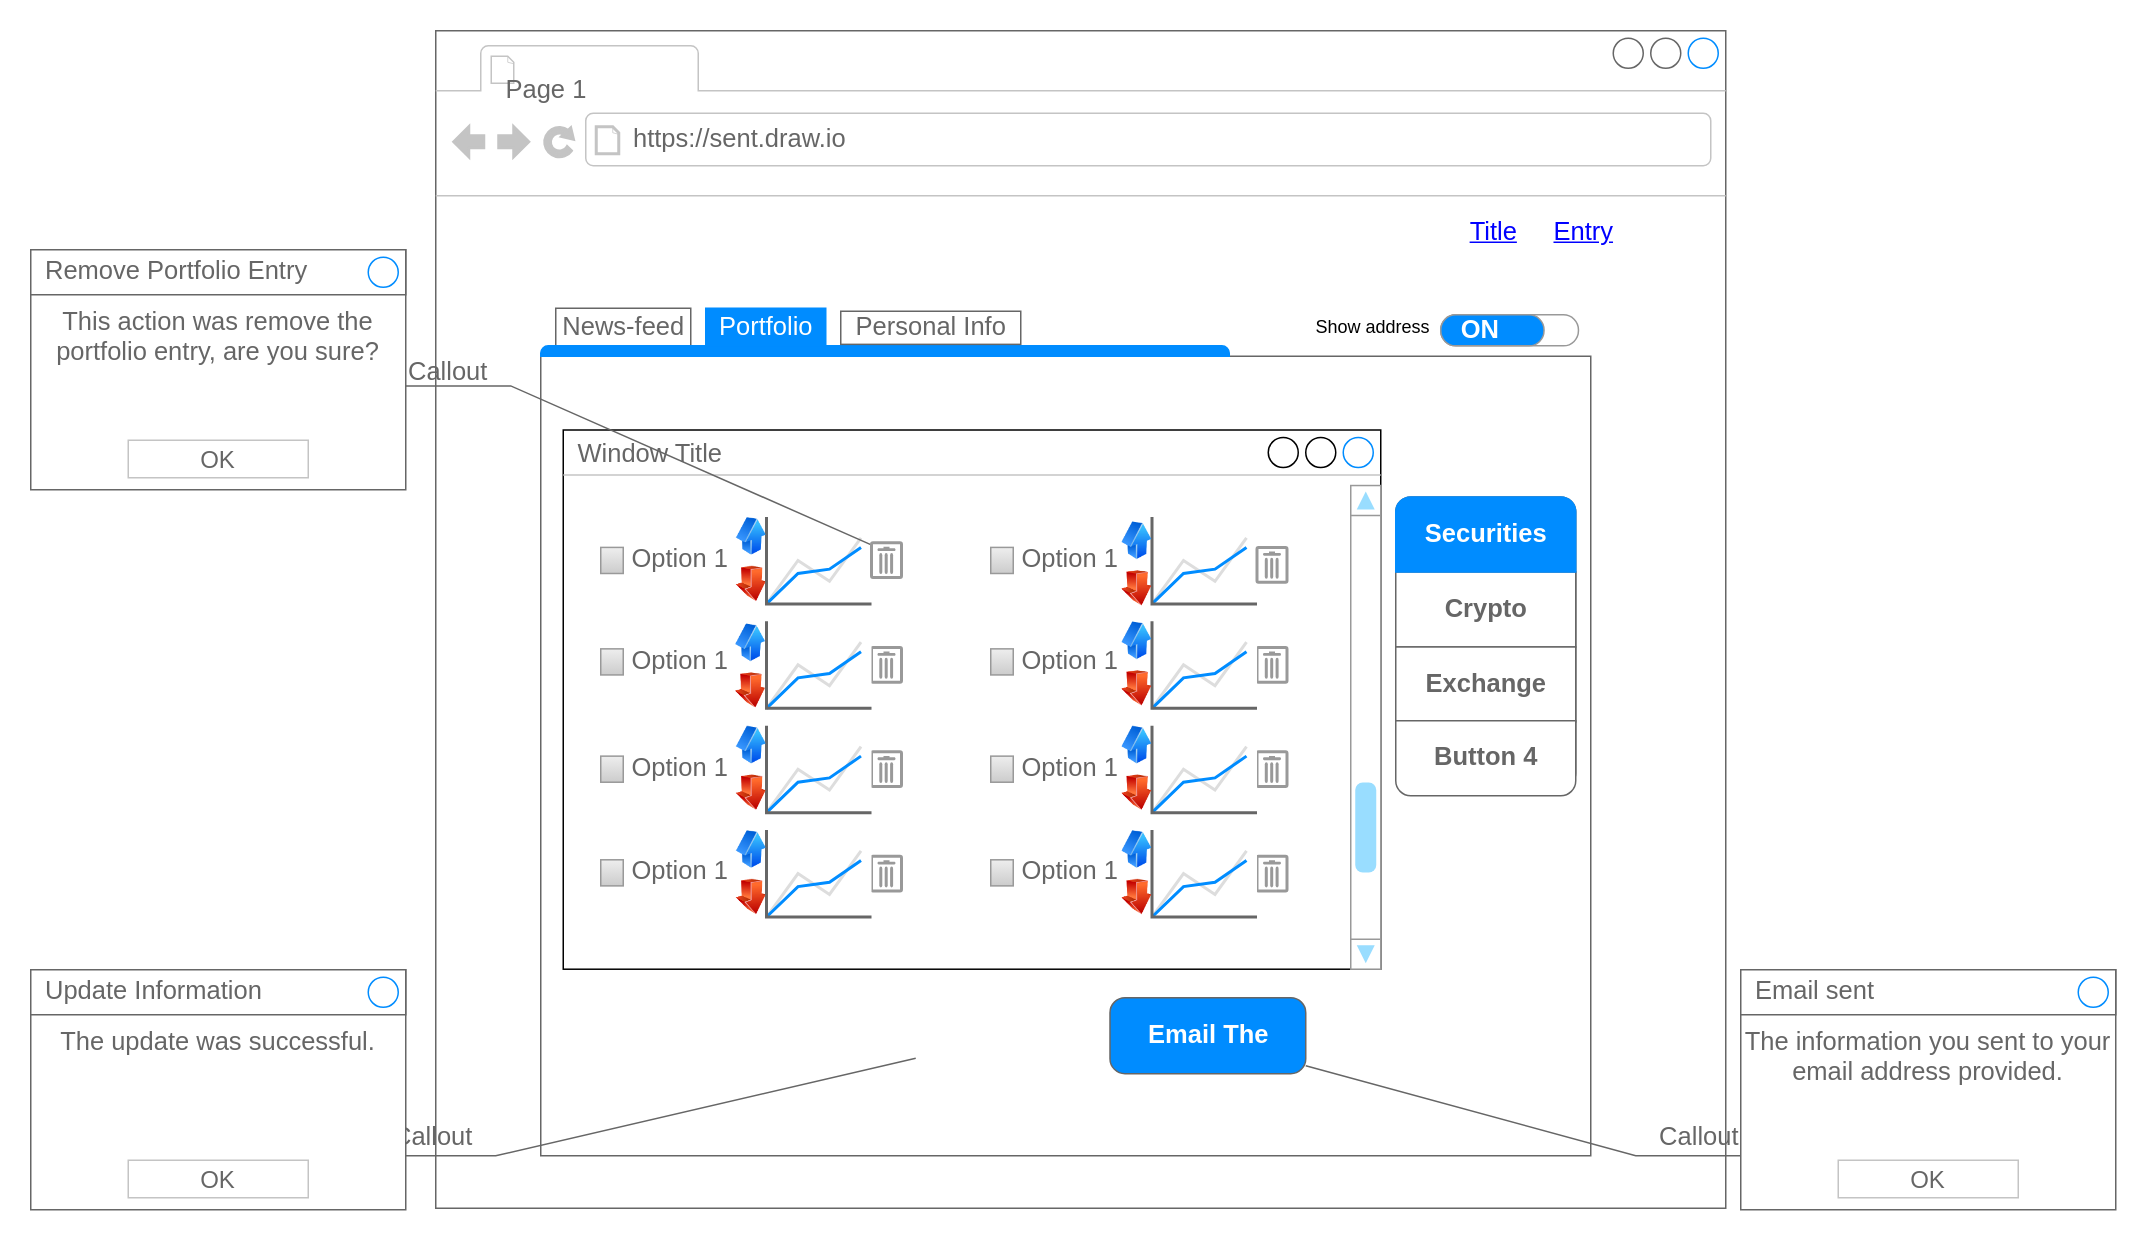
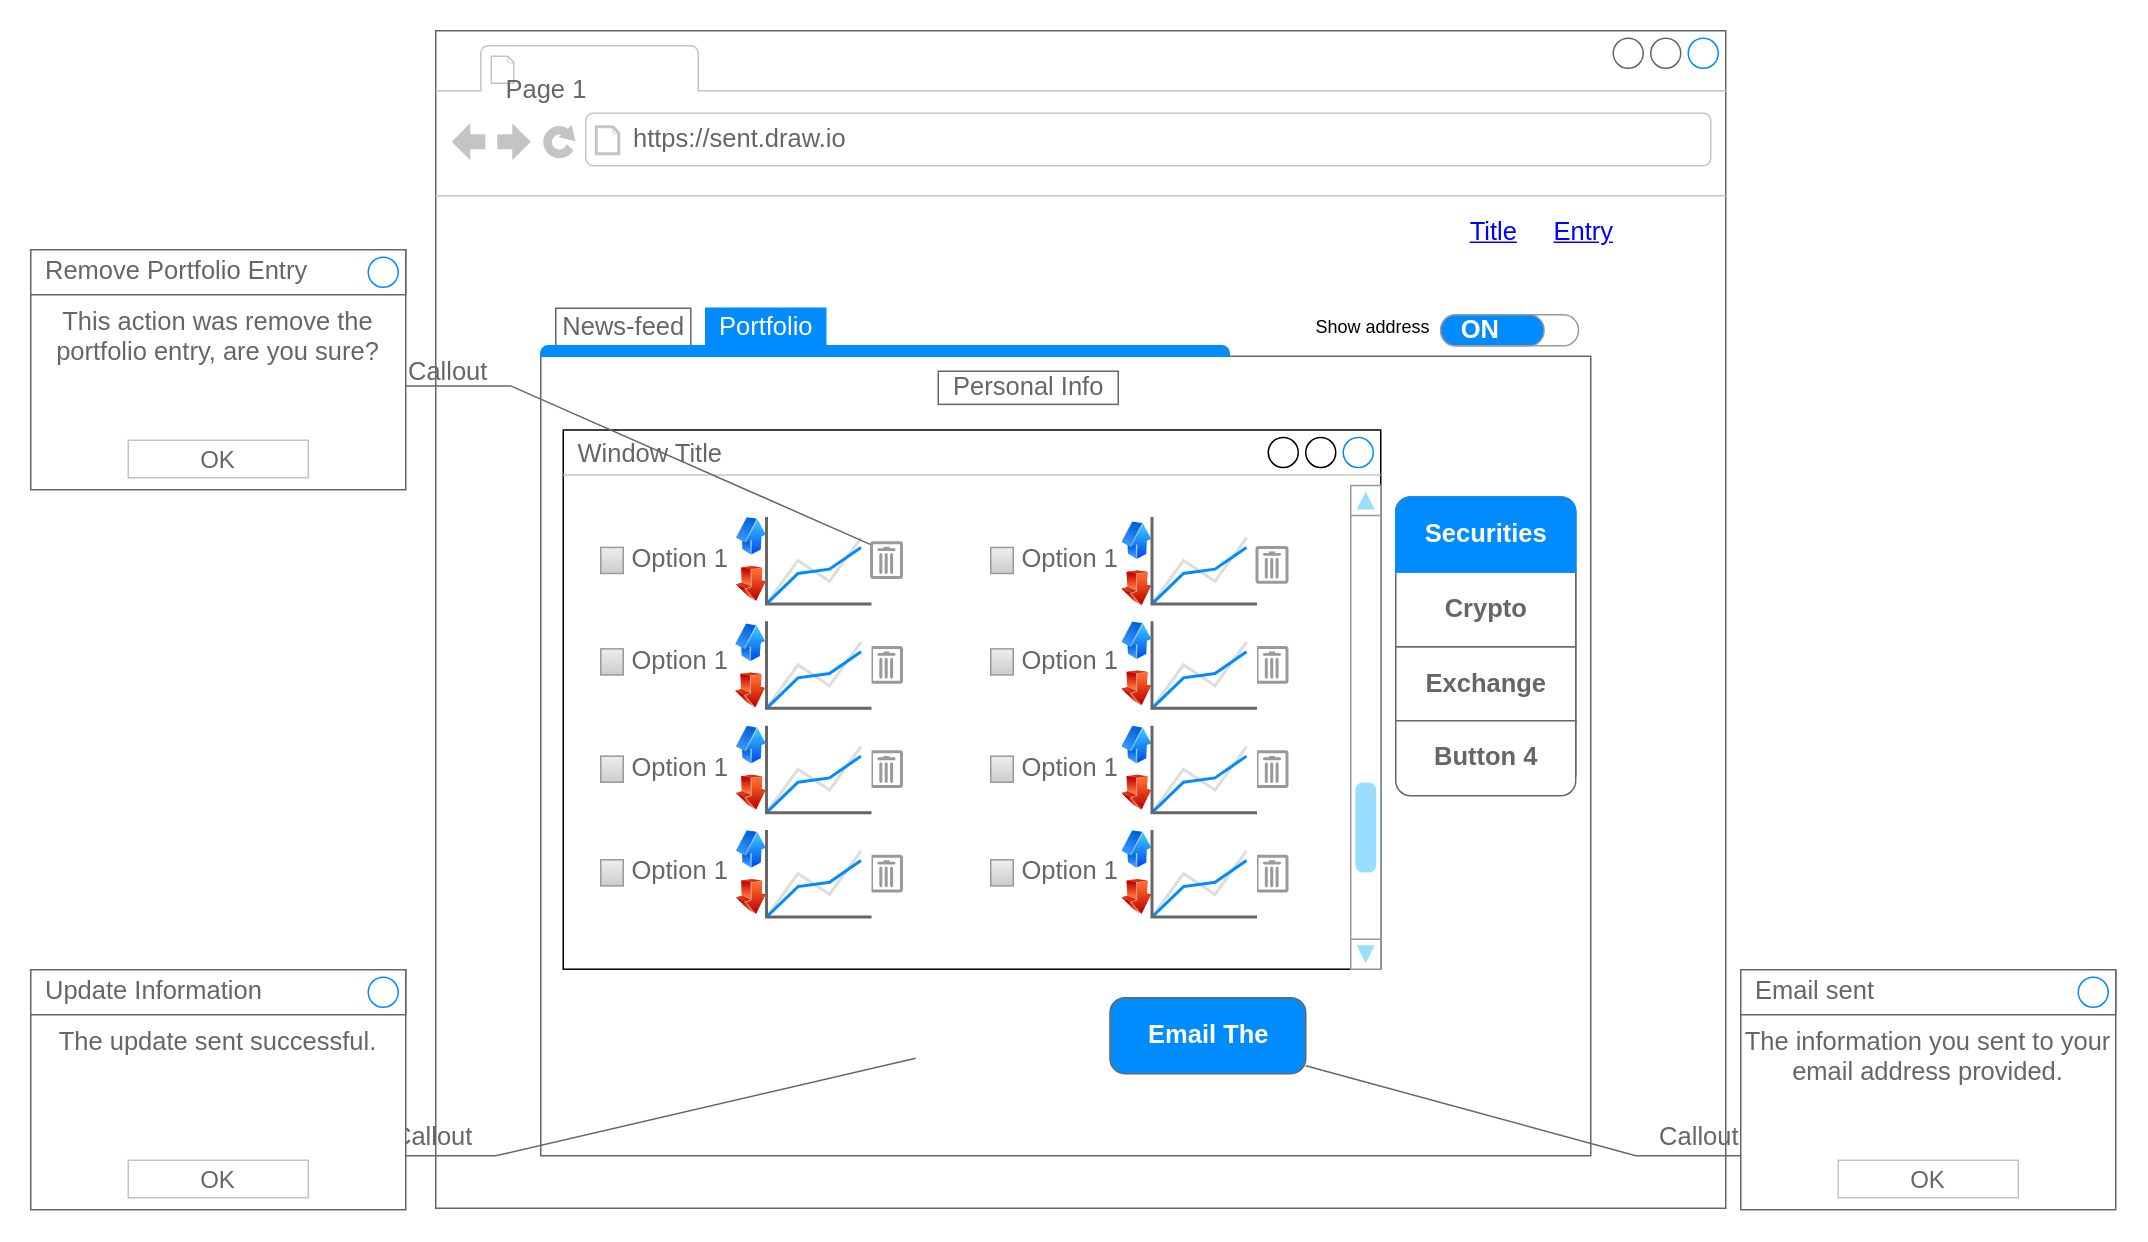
node "Personal Info": moved (931, 328) -> (1028, 388)
node "The update was successful.": label "The update was successful." -> "The update sent successful."
